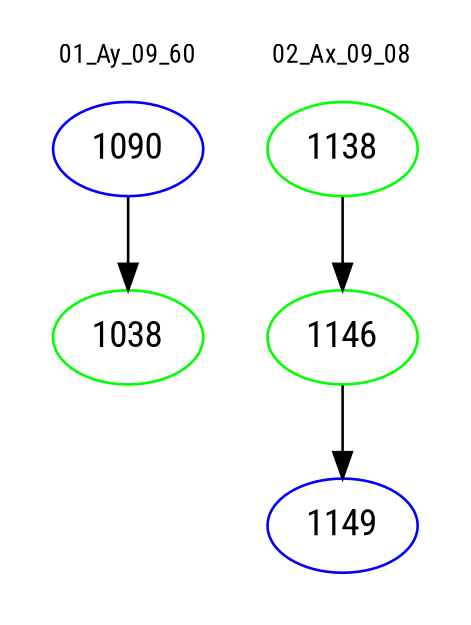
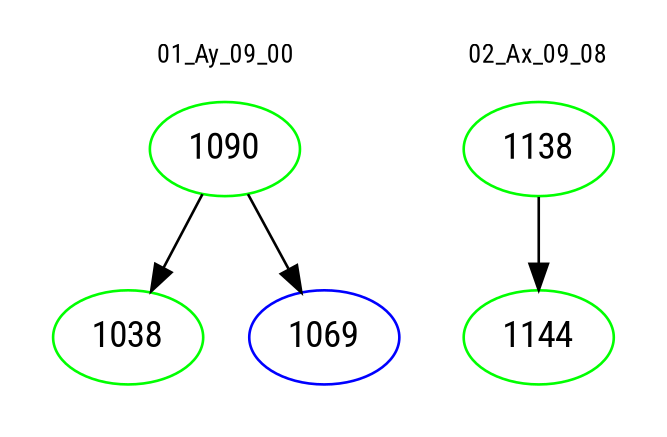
cluster "01_Ay_09_60": label "01_Ay_09_60" -> "01_Ay_09_00"
node "1090": color blue -> green
node "1069": added
node "1146": label "1146" -> "1144"
node "1149": removed
